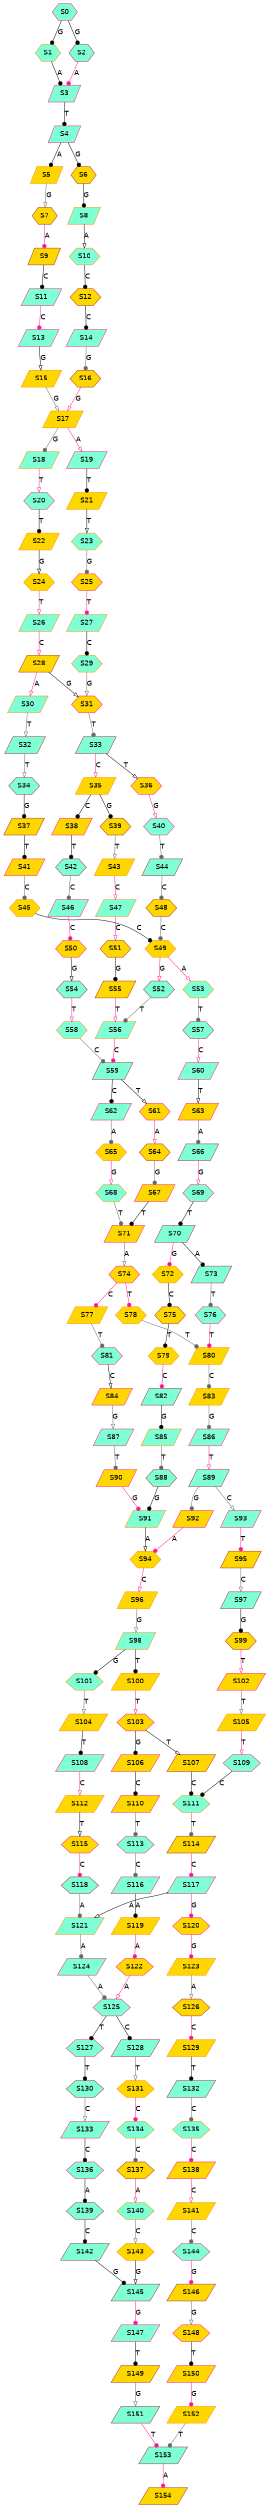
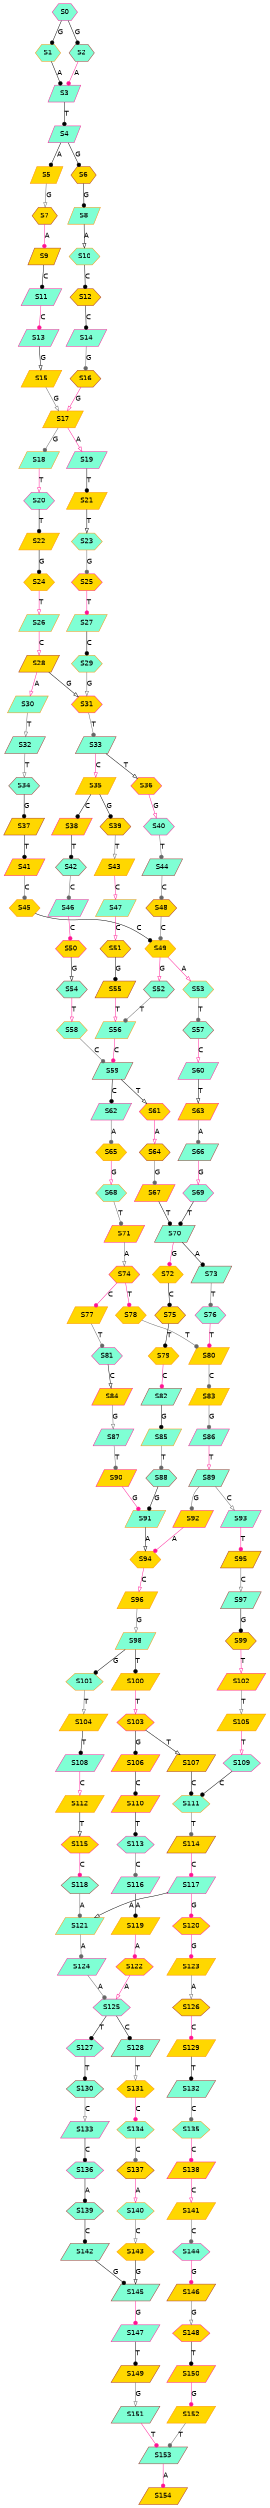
edge "S22" -> "S24": arrowhead onormal -> dot
edge "S67" -> "S71": now "S67" -> "S70"
edge "S110" -> "S113": color gray40 -> black
